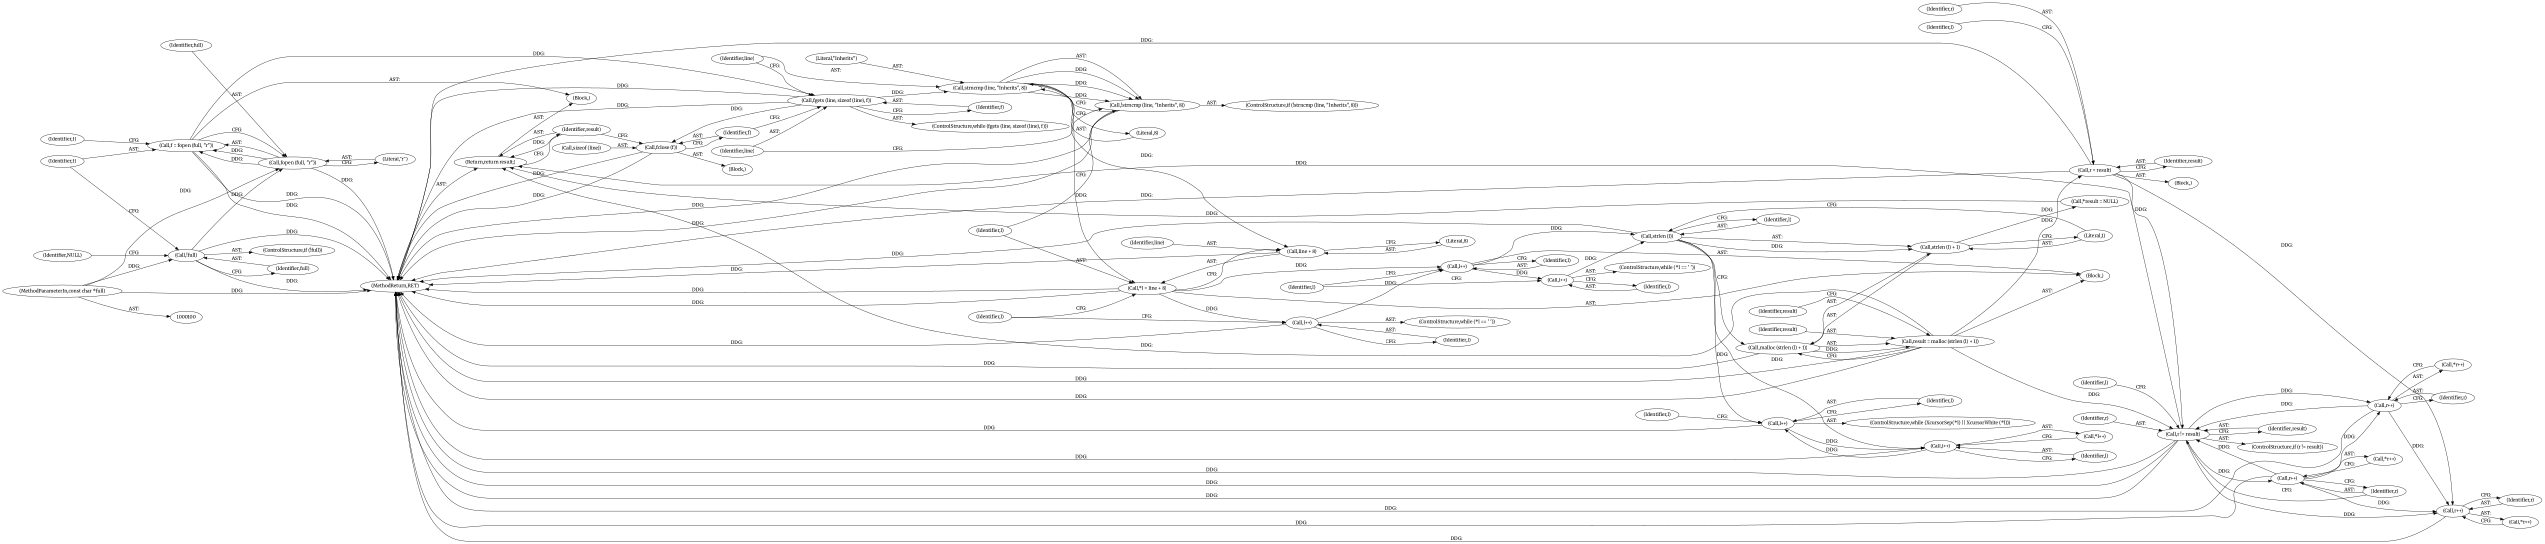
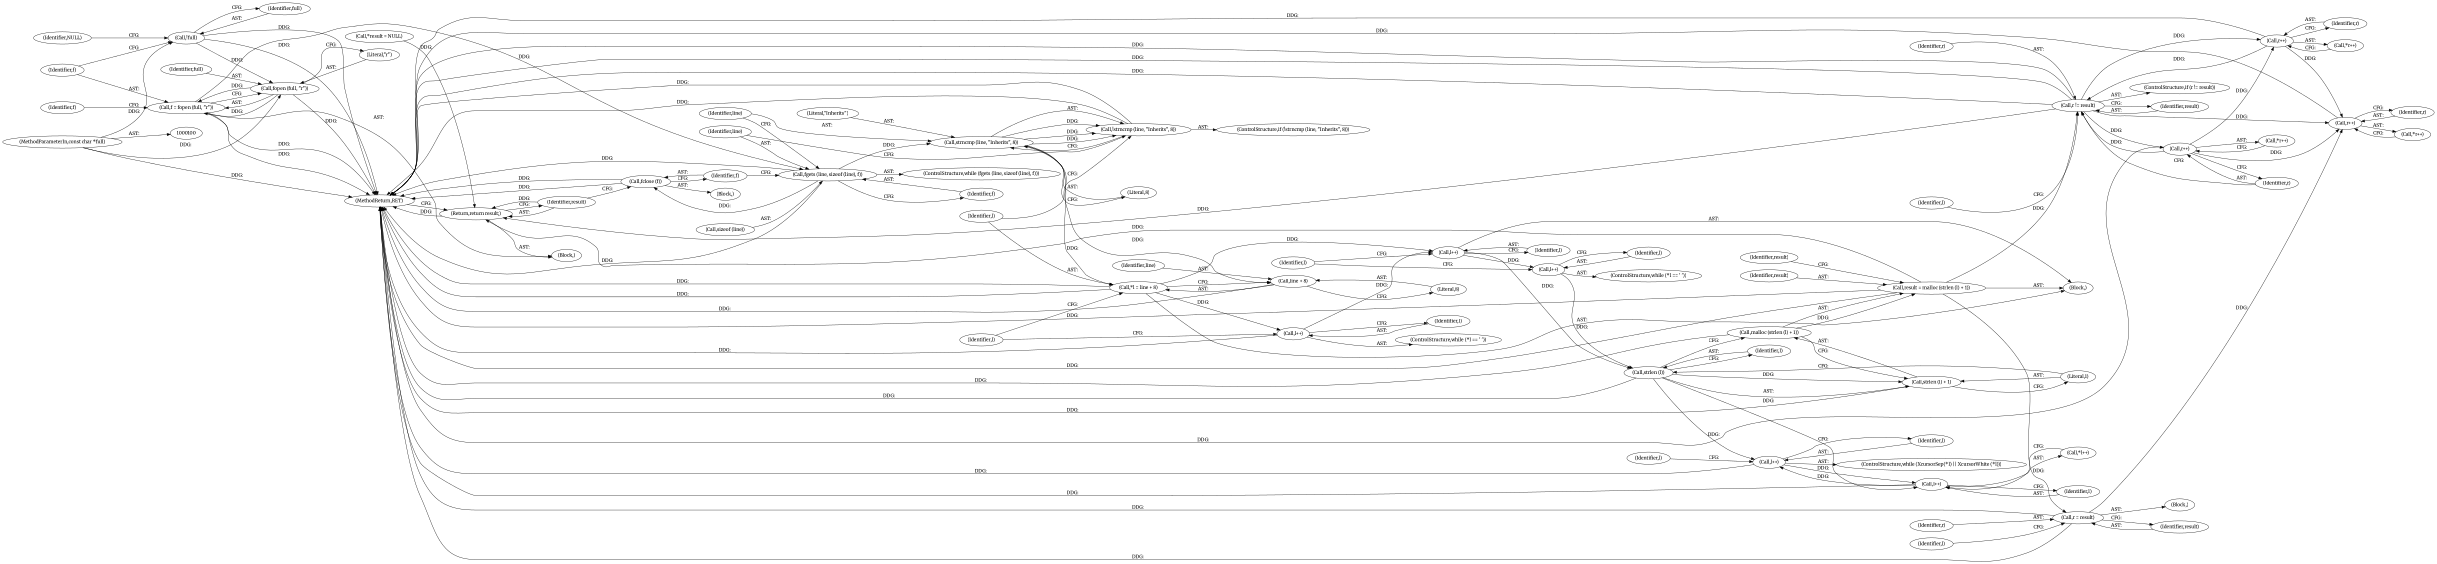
edge "(Call,sizeof (line))" -> "(Call,fclose (f))": now "(Call,sizeof (line))" -> "(Call,fgets (line, sizeof (line), f))"
edge "(MethodReturn,RET)" -> "(Return,return result;)": label "AST: " -> "CFG: "
edge "(Return,return result;)" -> "(MethodReturn,RET)": added, label "DDG:"
edge "(Call,strlen (l) + 1)" -> "(Call,*result = NULL)": now "(Call,strlen (l) + 1)" -> "(MethodReturn,RET)"
node "(ControlStructure,if (!full))": removed
edge "(Call,r = result)" -> "(Call,r != result)": removed, label "DDG:"
edge "(Call,malloc (strlen (l) + 1))" -> "(Call,strlen (l) + 1)": label "AST: " -> "CFG: "
edge "(Call,result = malloc (strlen (l) + 1))" -> "(Call,malloc (strlen (l) + 1))": removed, label "CFG:"
